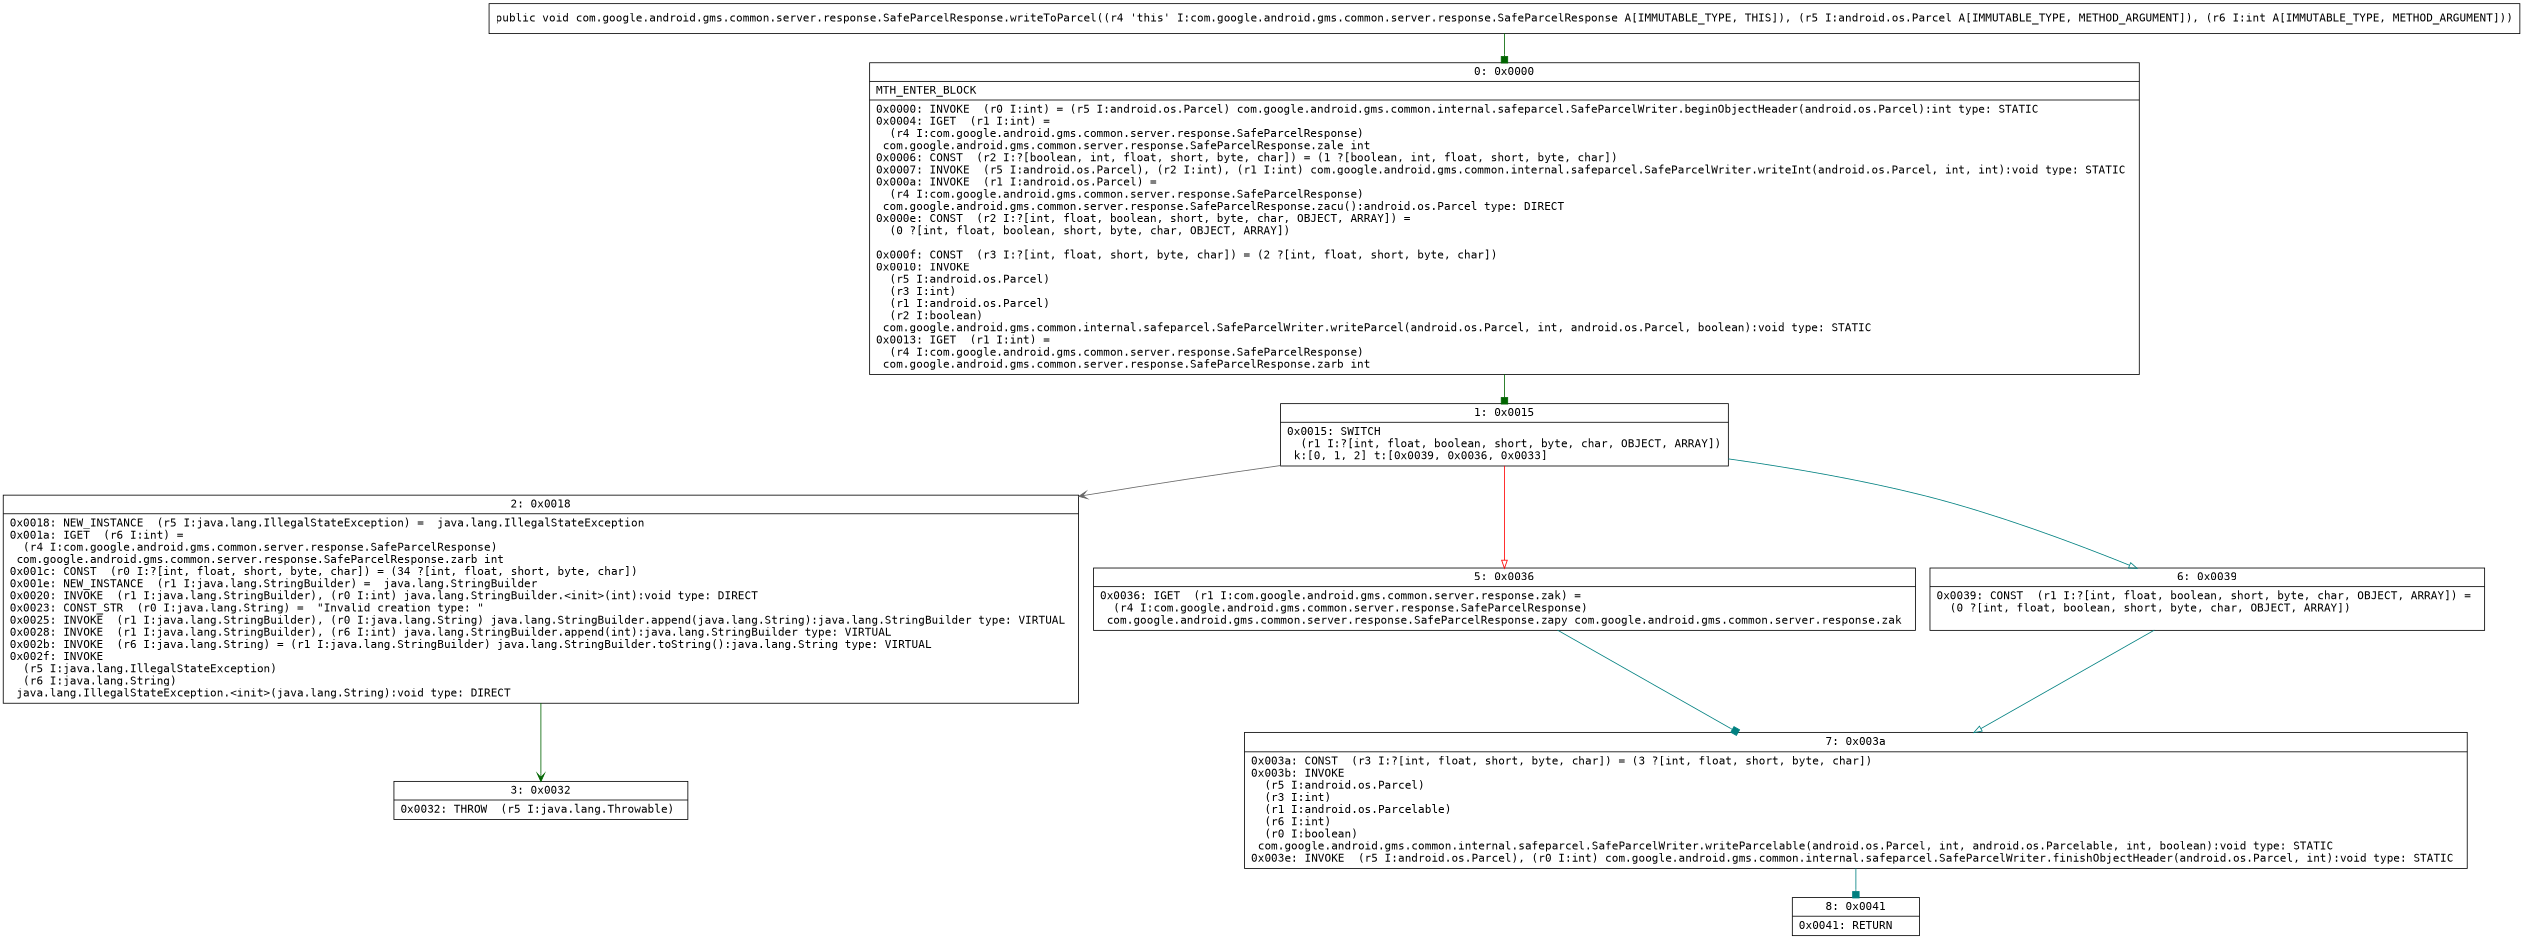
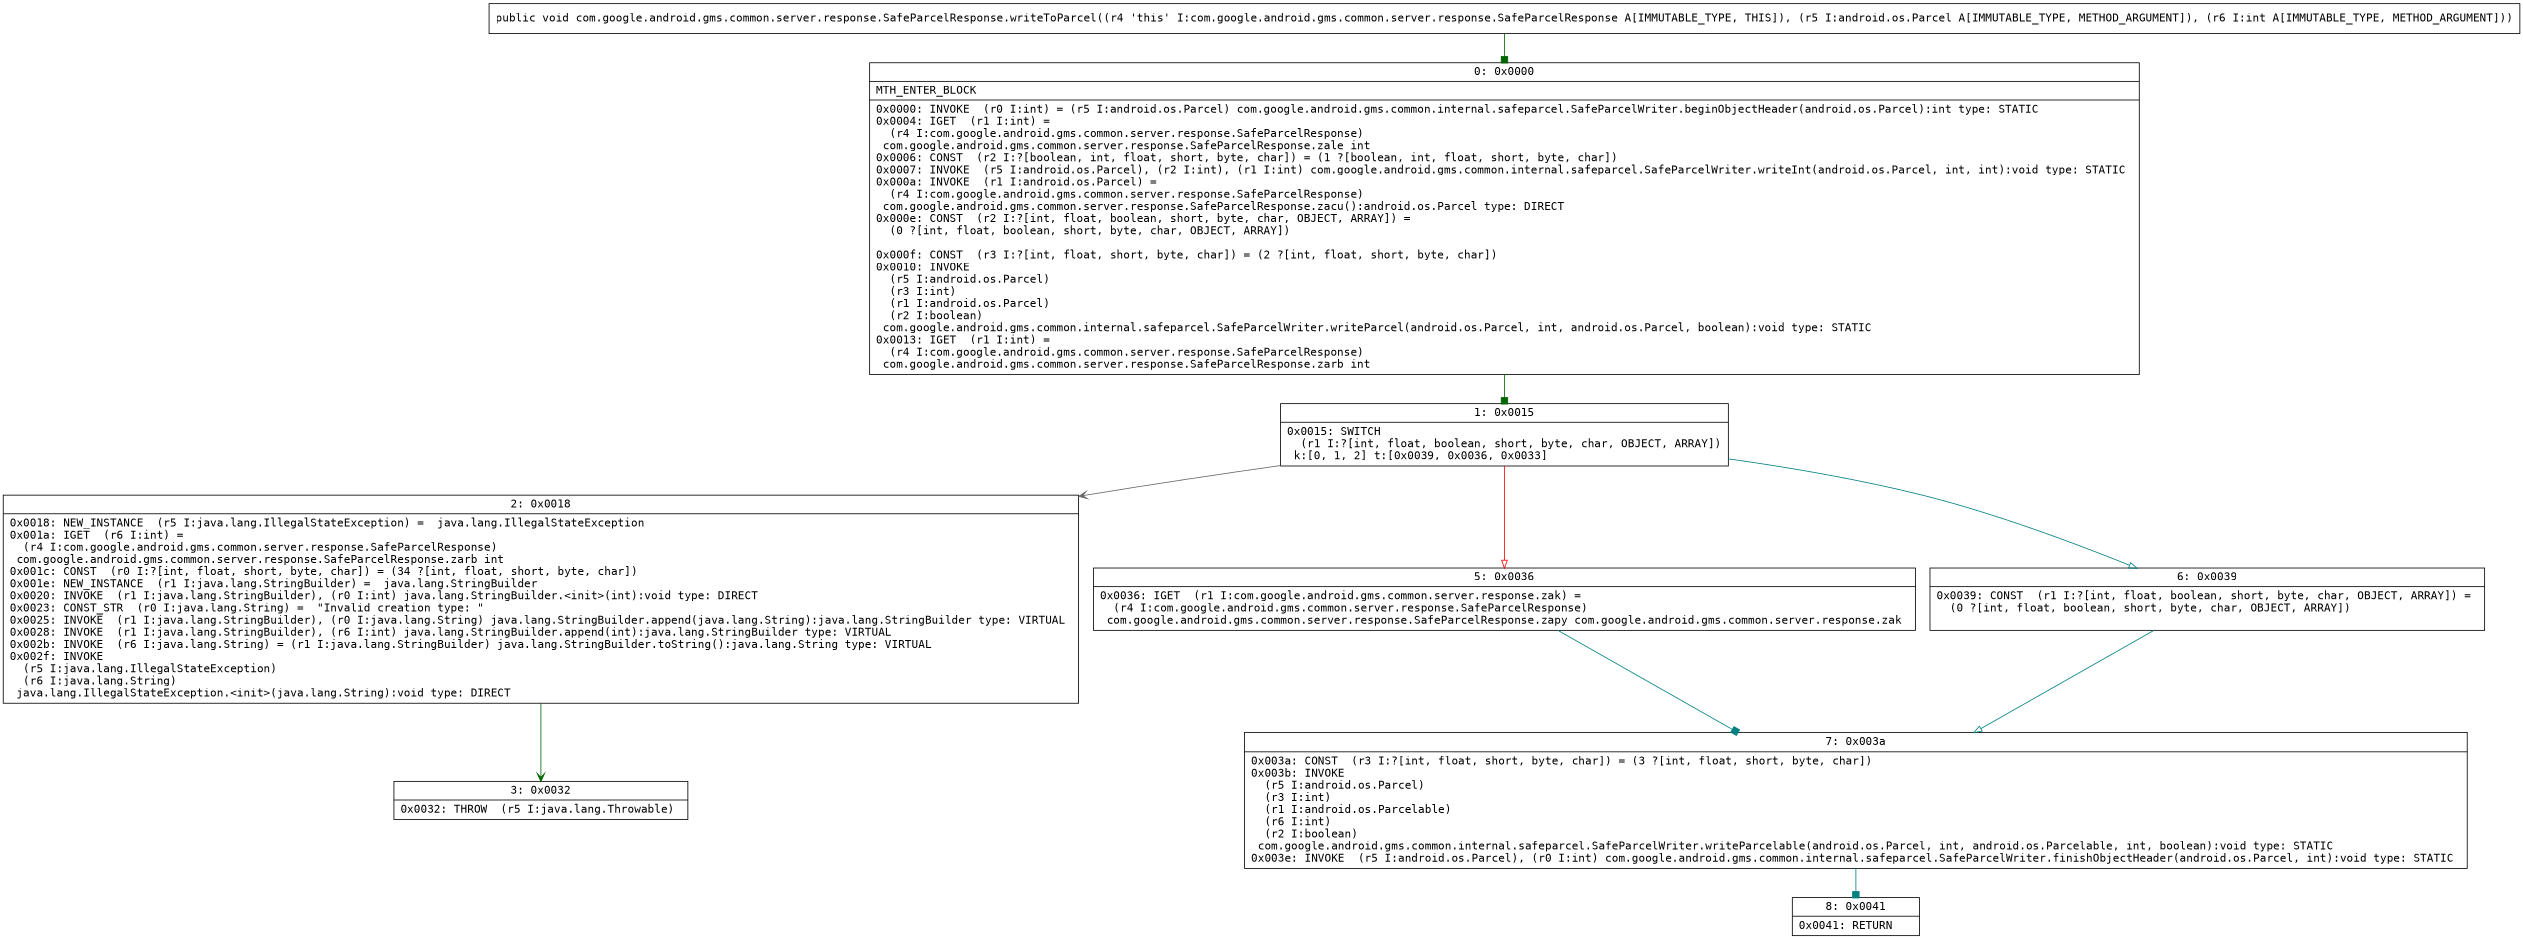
node "7: 0x003a": text "(r0 I:boolean)" -> "(r2 I:boolean)"
